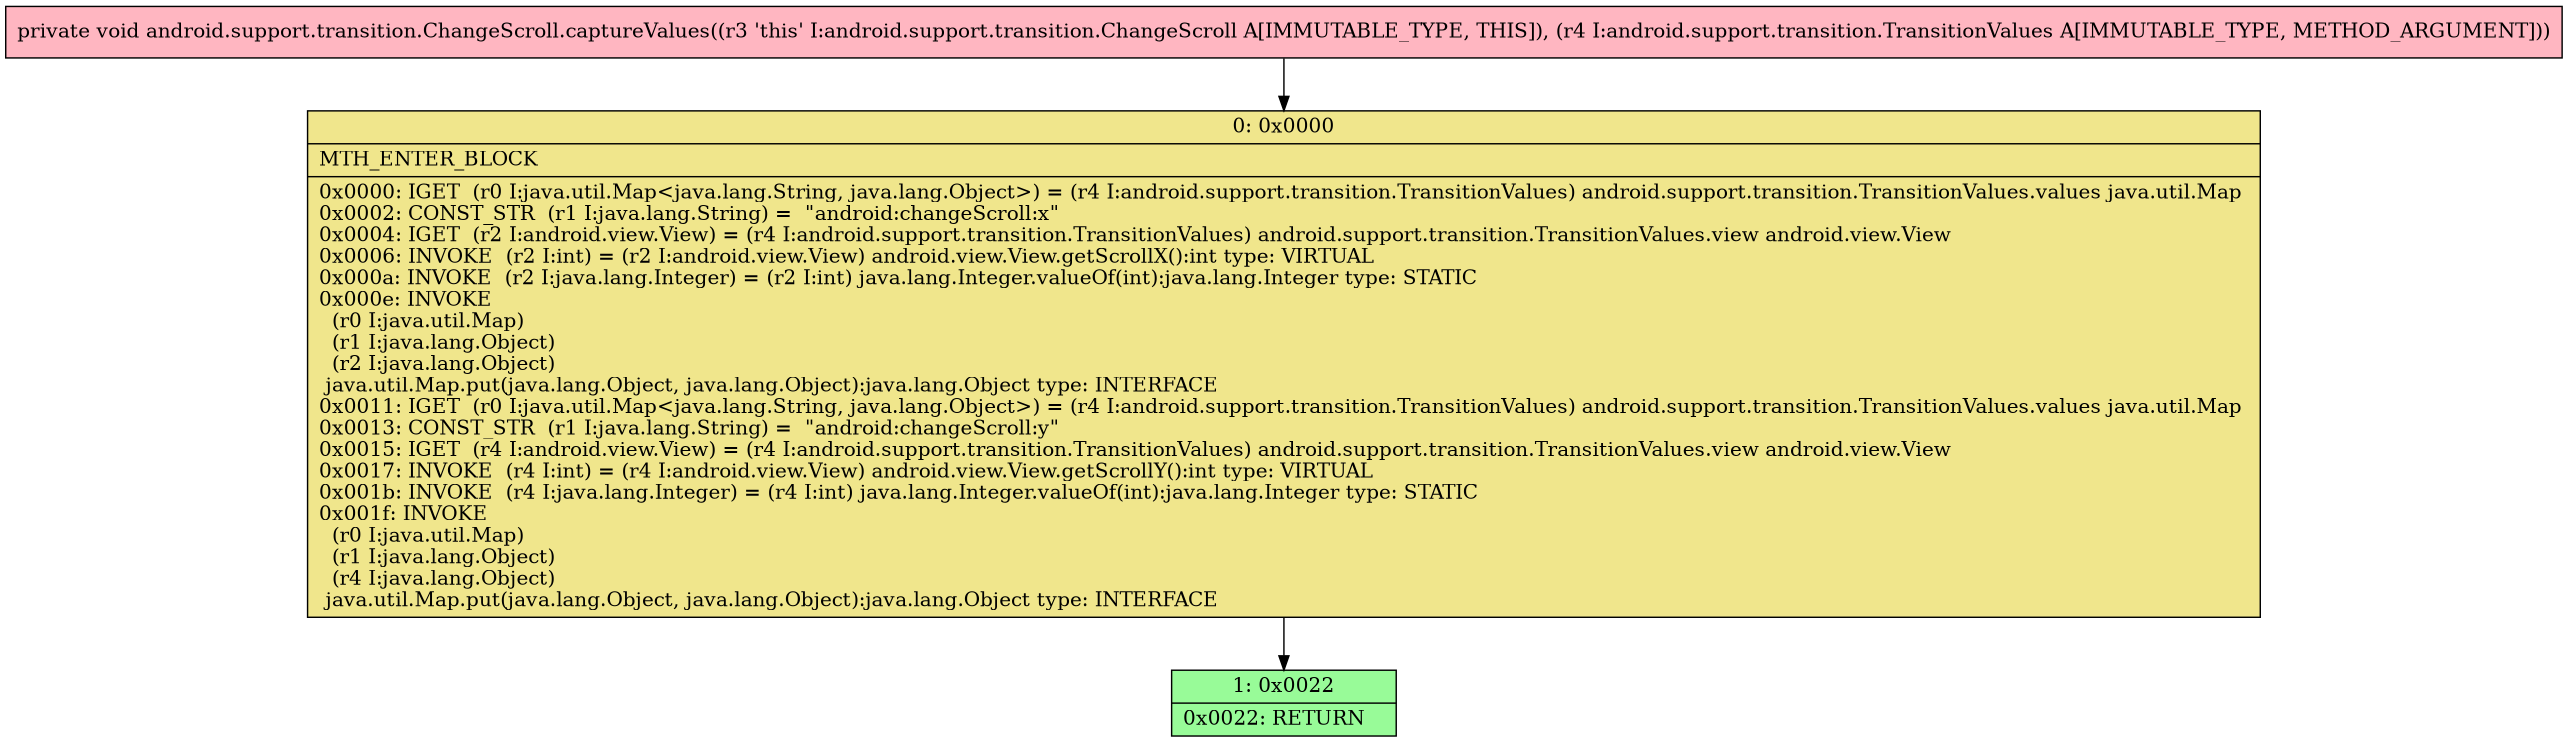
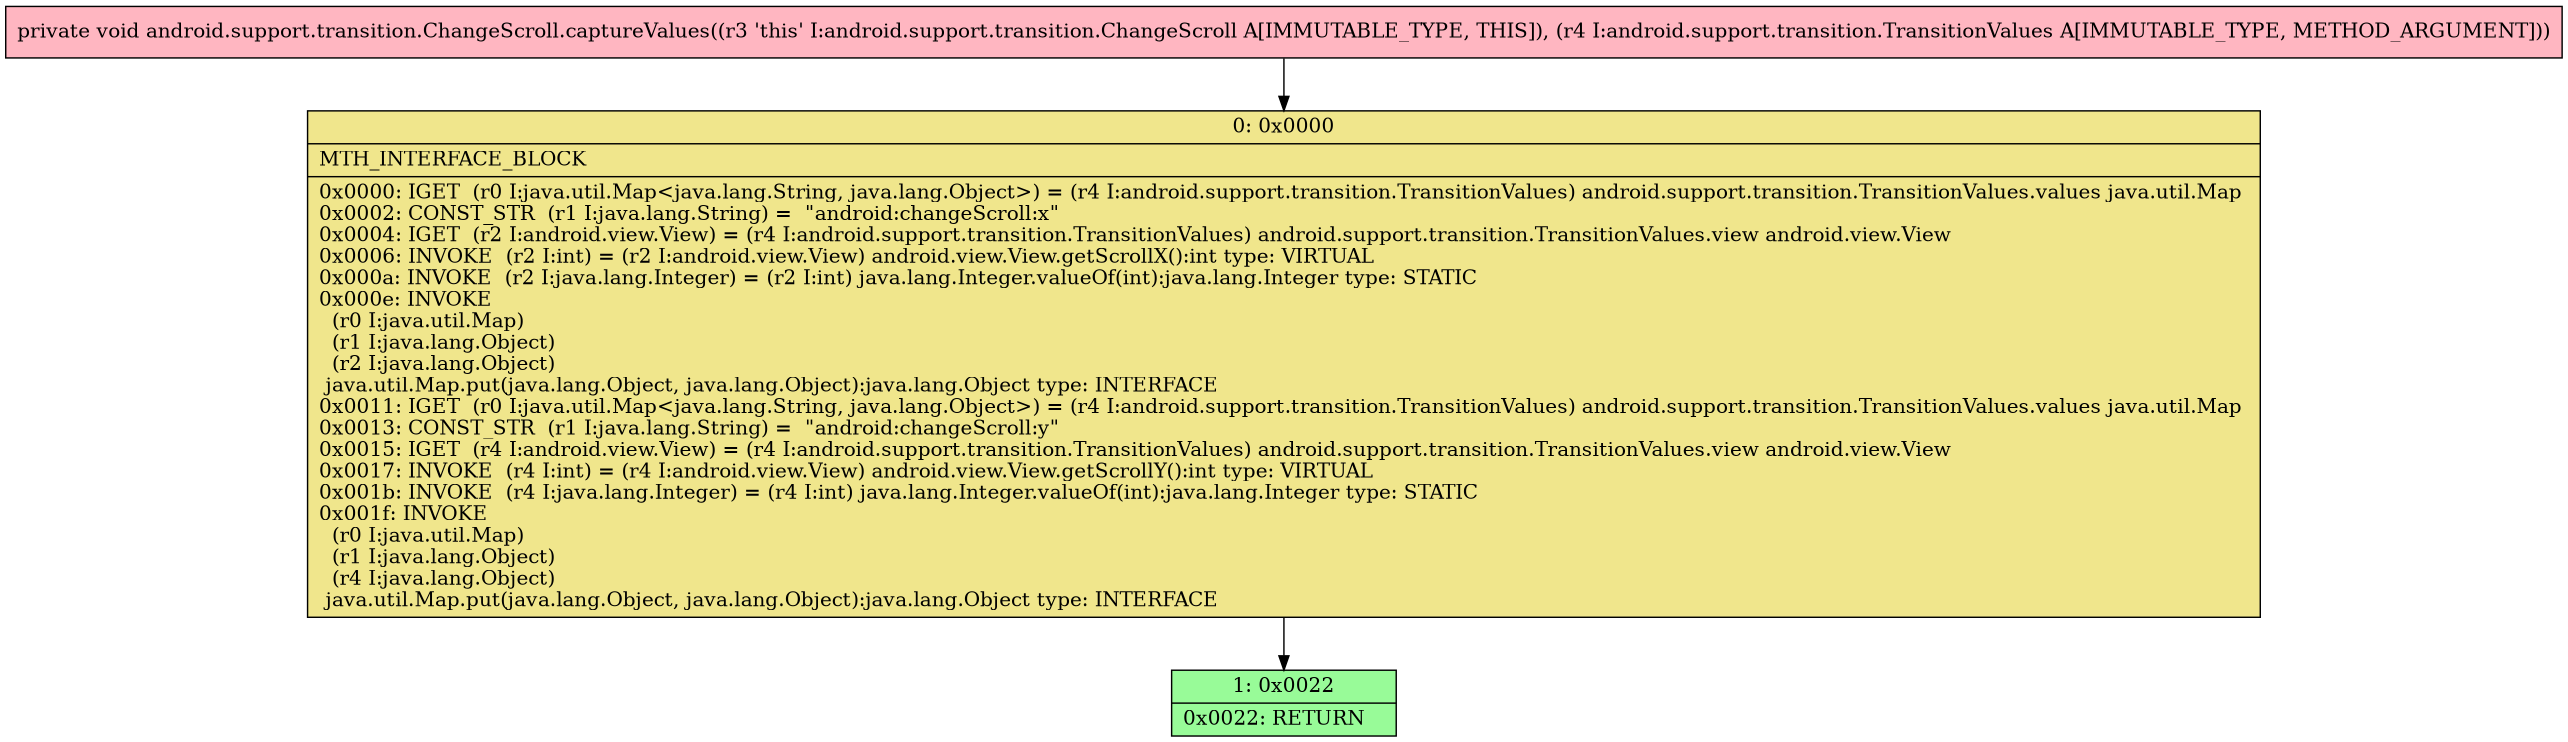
node "0: 0x0000": text "MTH_ENTER_BLOCK" -> "MTH_INTERFACE_BLOCK"
